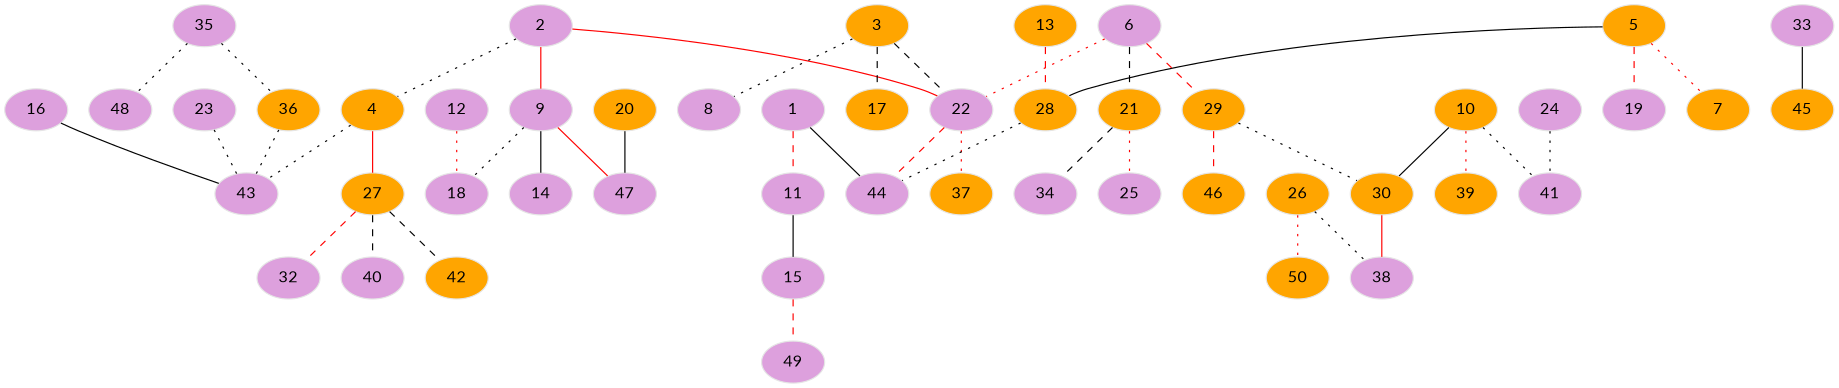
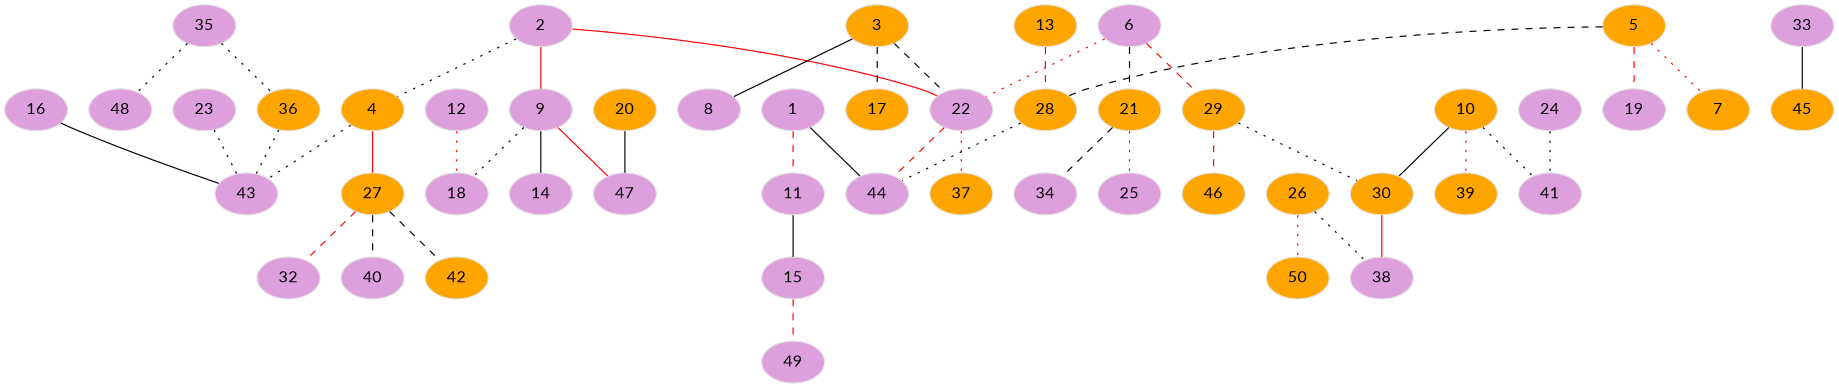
edge "5" -- "28": style solid -> dashed
edge "3" -- "8": style dotted -> solid
